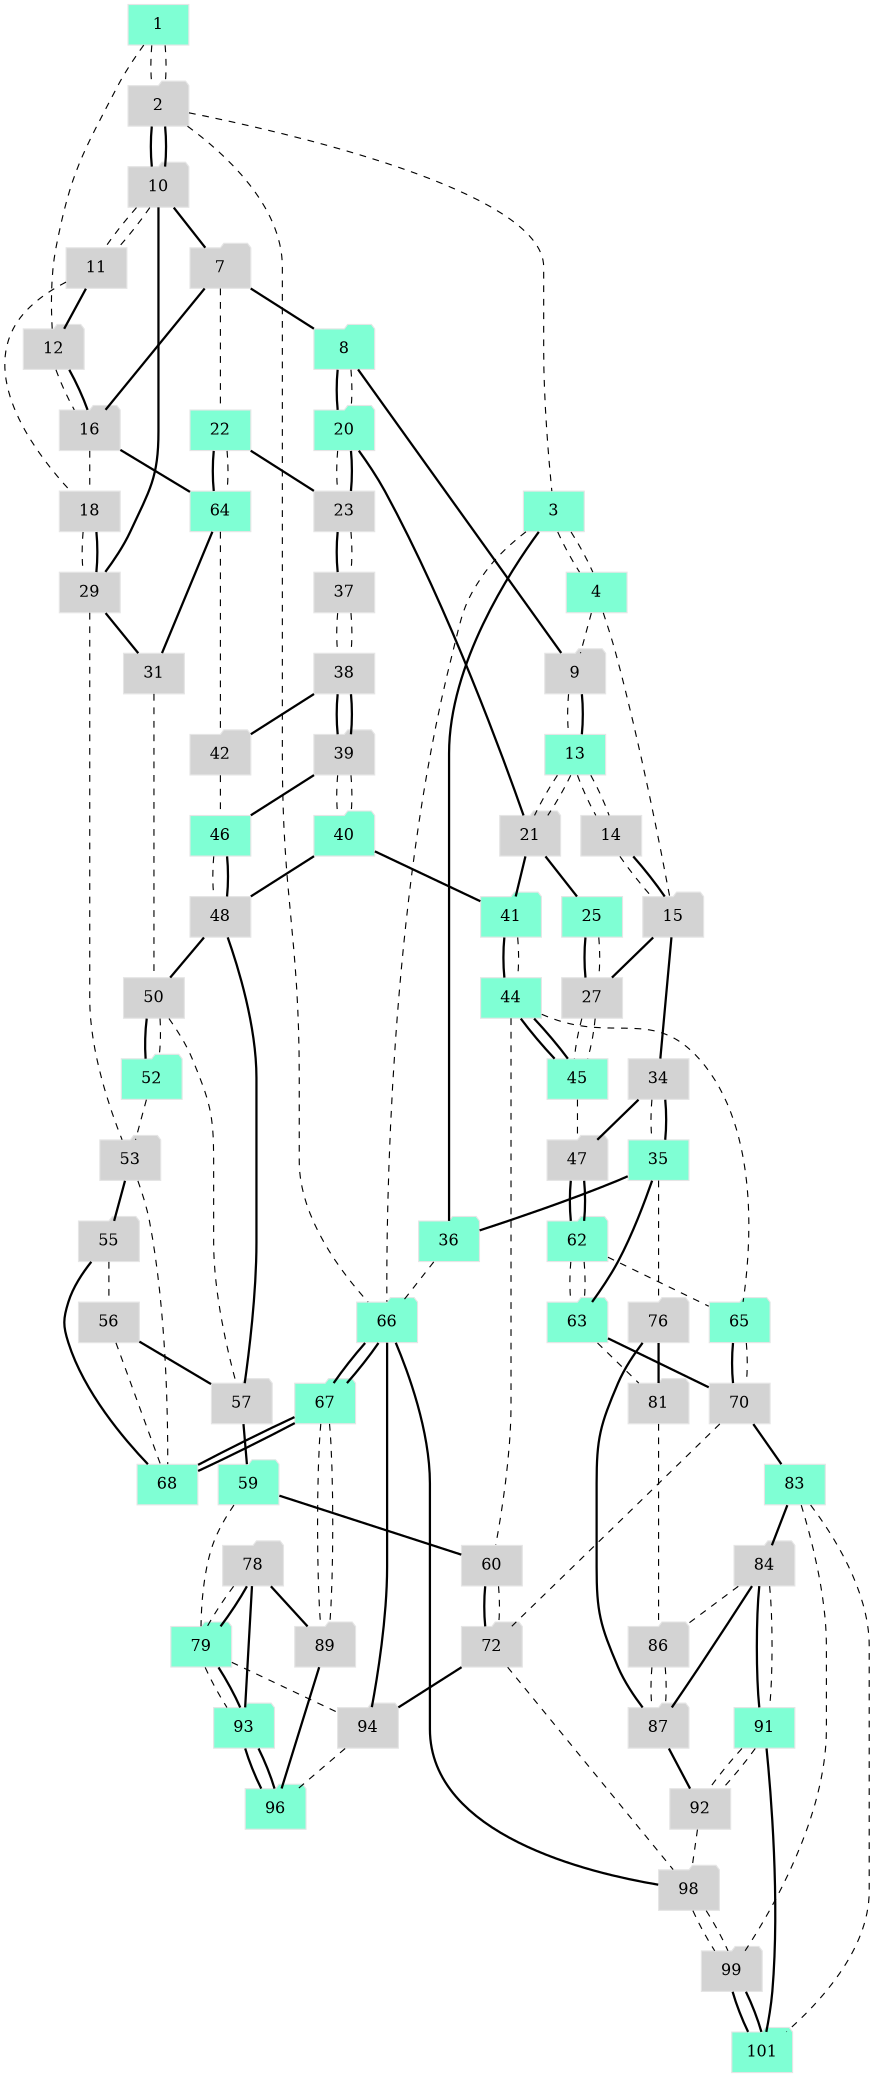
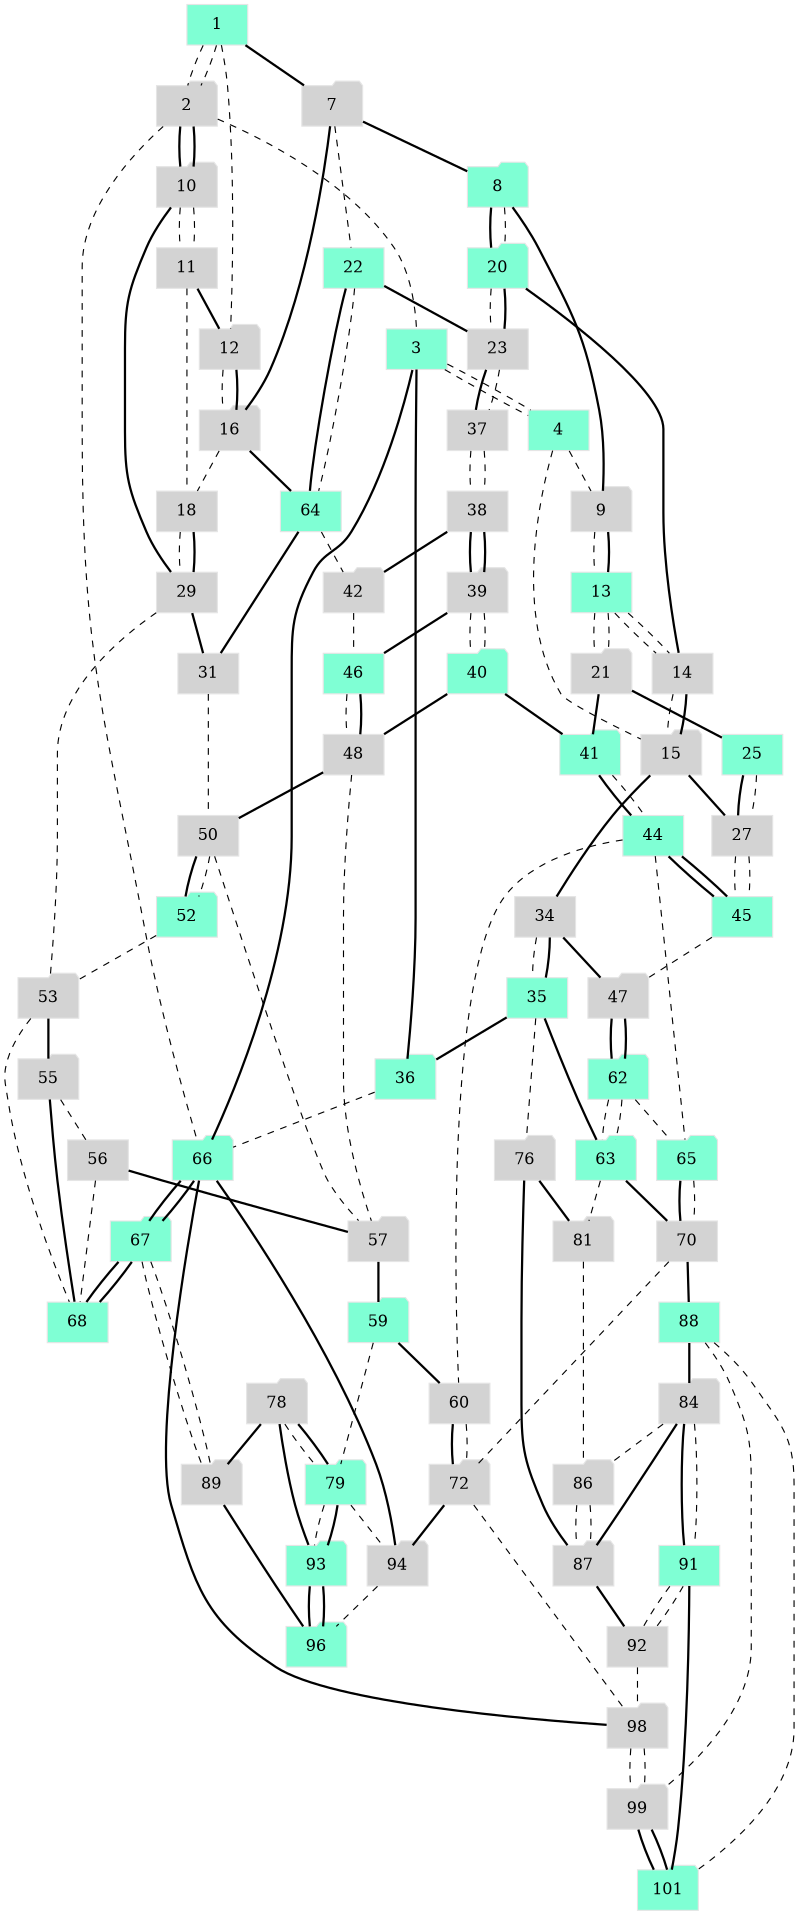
edge "10" -- "7": now "1" -- "7"
edge "20" -- "21": now "20" -- "14"
edge "3" -- "66": style dashed -> bold
edge "48" -- "57": style bold -> dashed
node "83": label "83" -> "88"
